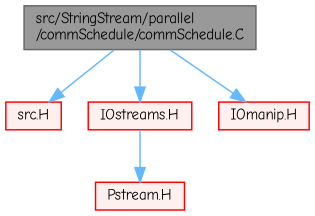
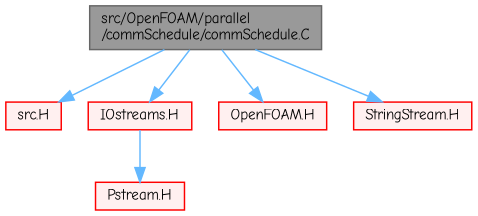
node "src/StringStream/parallel /commSchedule/commSchedule.C": label "src/StringStream/parallel /commSchedule/commSchedule.C" -> "src/OpenFOAM/parallel /commSchedule/commSchedule.C"
node "IOmanip.H": label "IOmanip.H" -> "OpenFOAM.H"
node "StringStream.H": added
